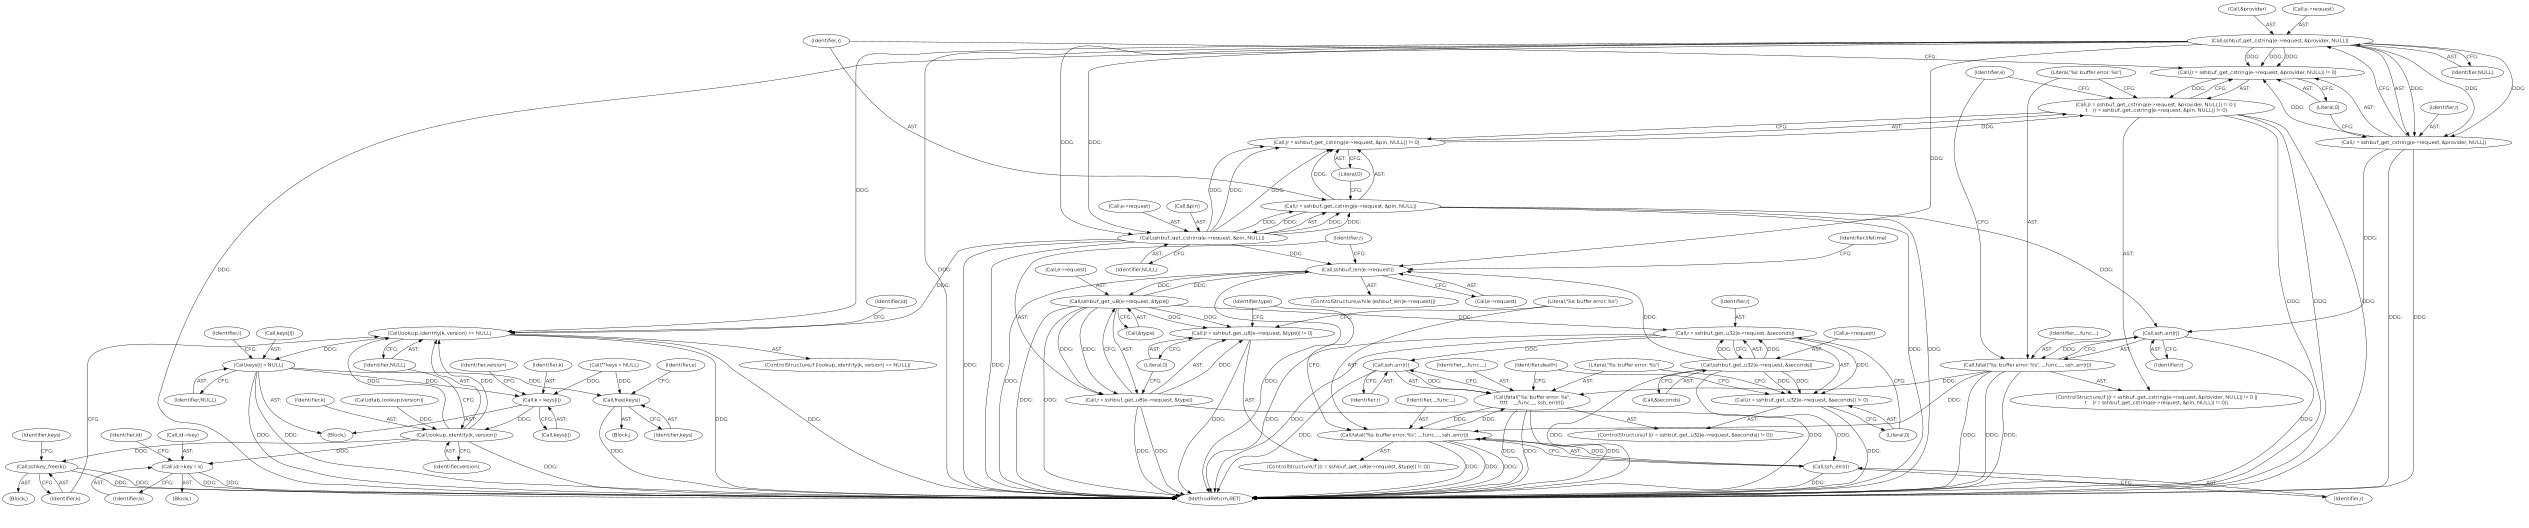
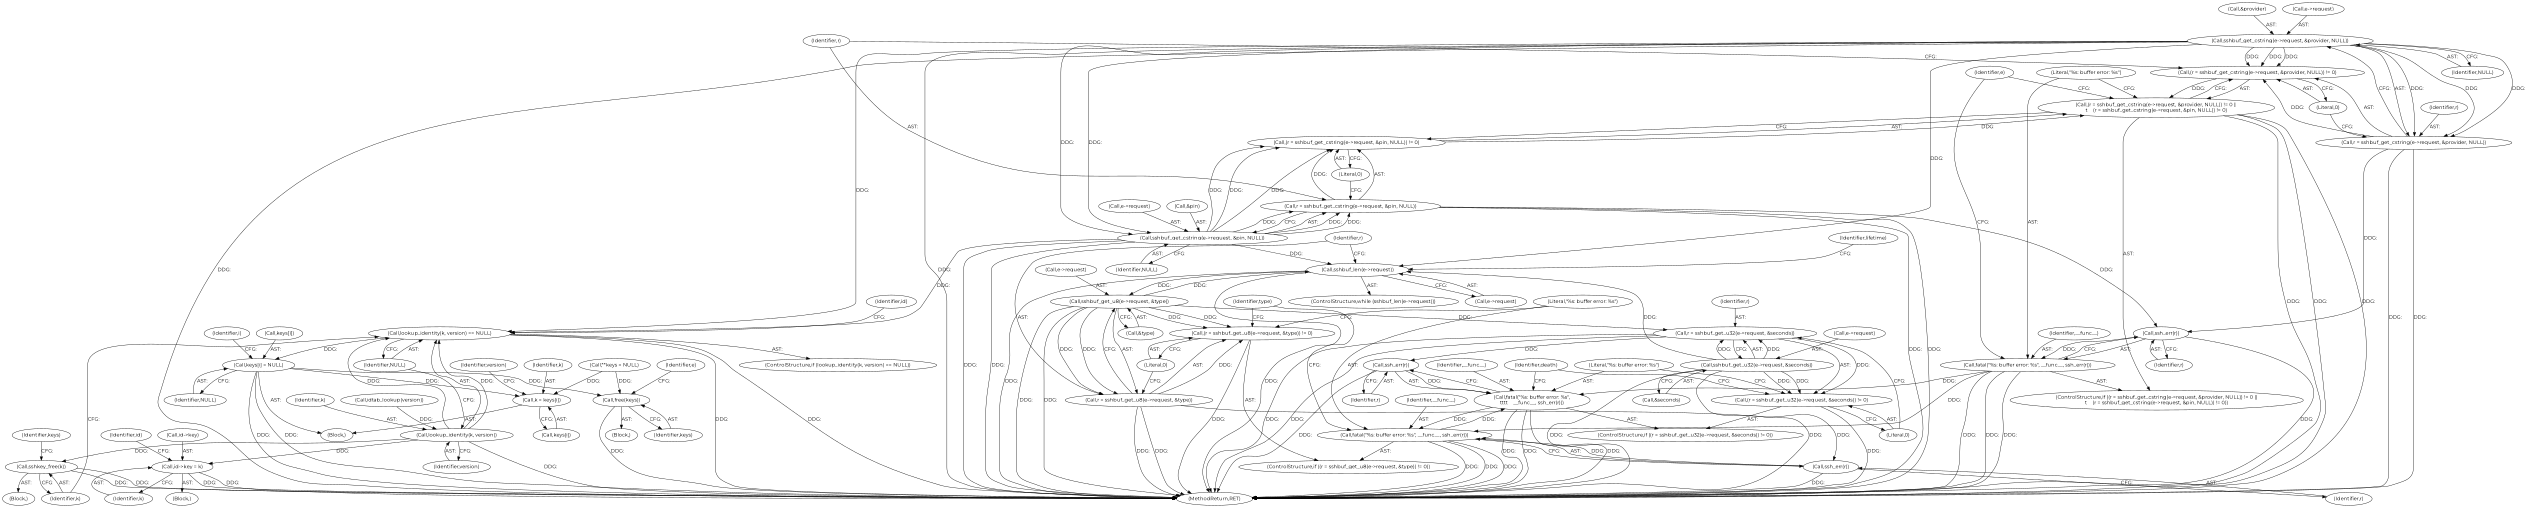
edge "(Call,r = sshbuf_get_cstring(e->request, &pin, NULL))" -> "(Call,sshbuf_get_cstring(e->request, &pin, NULL))": label "DDG: " -> "CFG: "
edge "(Call,k = keys[i])" -> "(Call,lookup_identity(k, version))": removed, label "DDG:"
